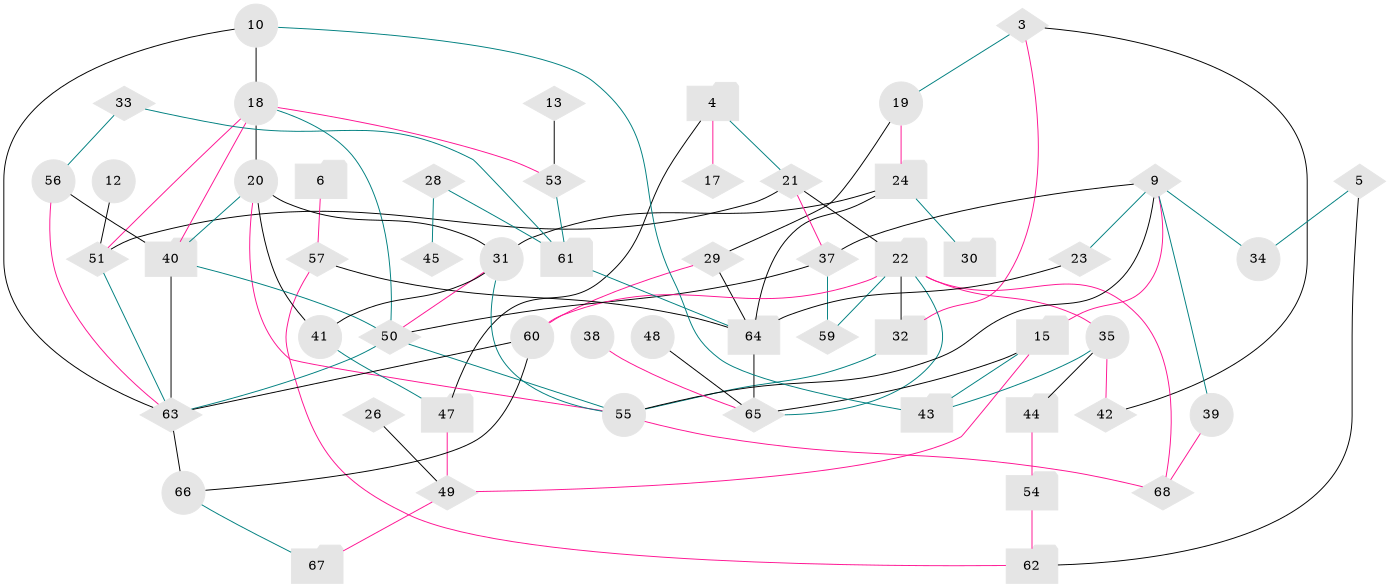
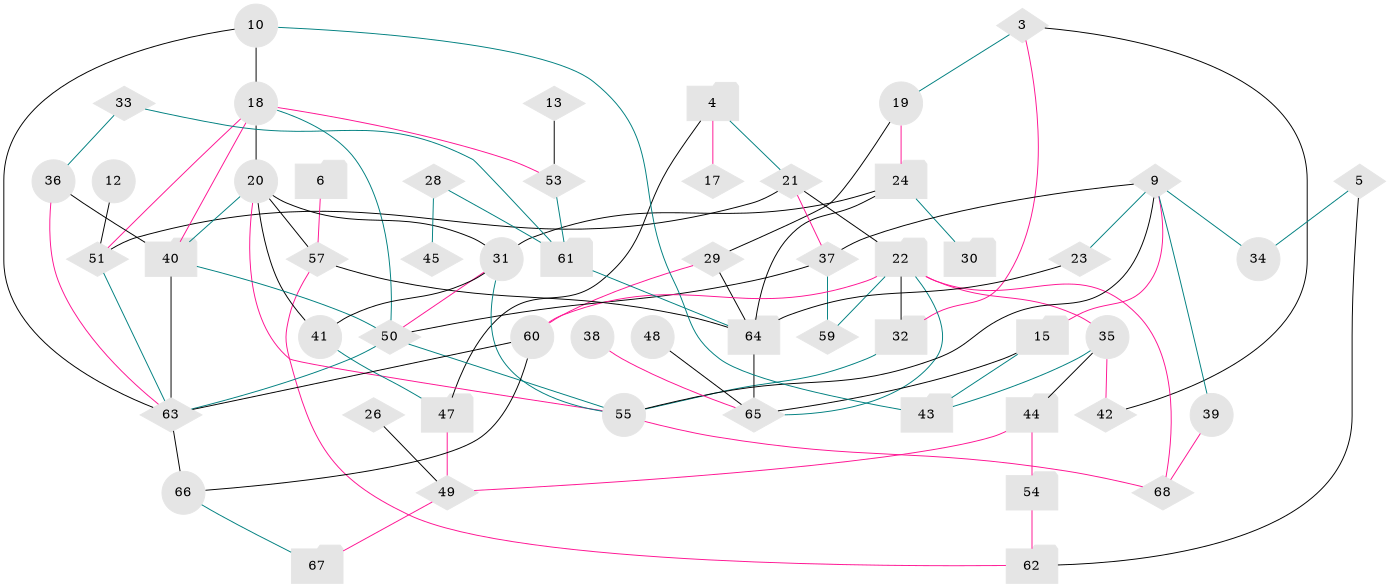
node "56": label "56" -> "36"
edge "20" -- "57": added
edge "15" -- "49": now "44" -- "49"
